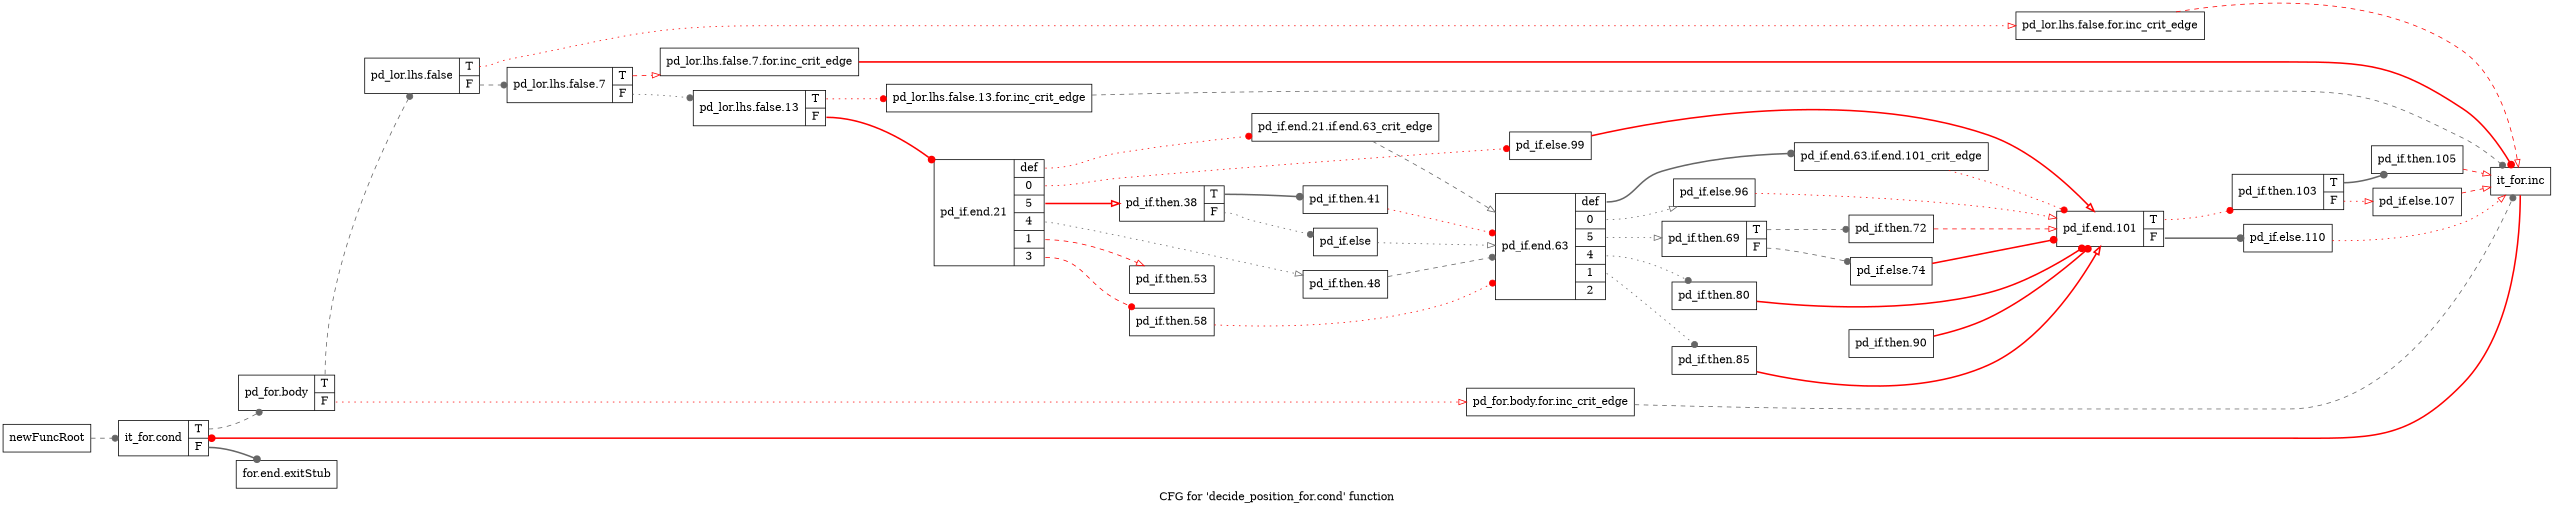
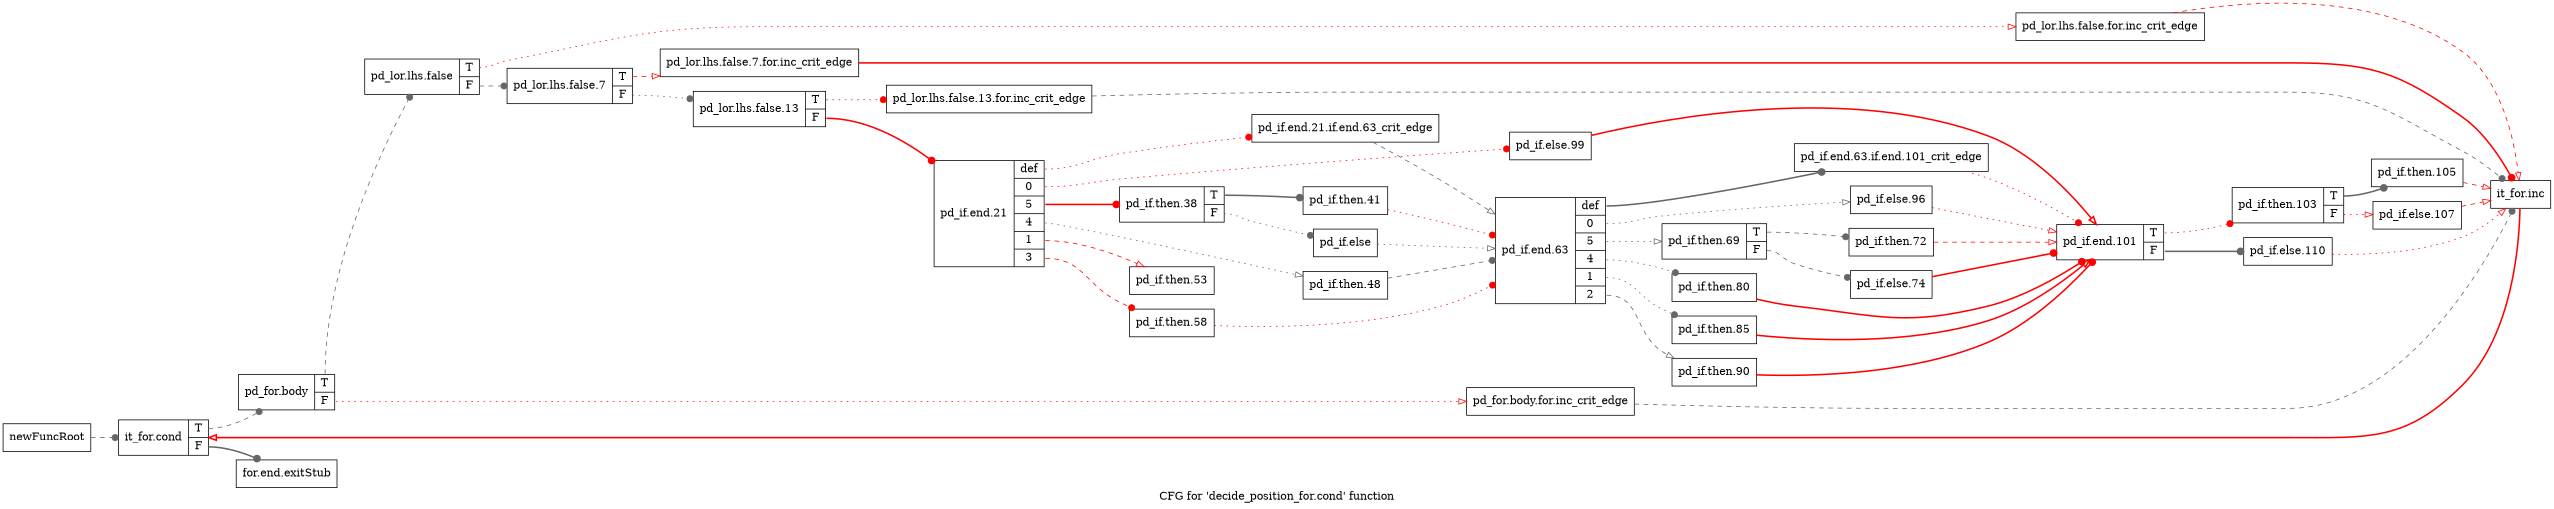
edge "pd_if.end.21" -> "pd_if.then.38": arrowhead onormal -> dot
edge "pd_if.end.63" -> "pd_if.then.90": added
edge "it_for.inc" -> "it_for.cond": arrowhead dot -> onormal
